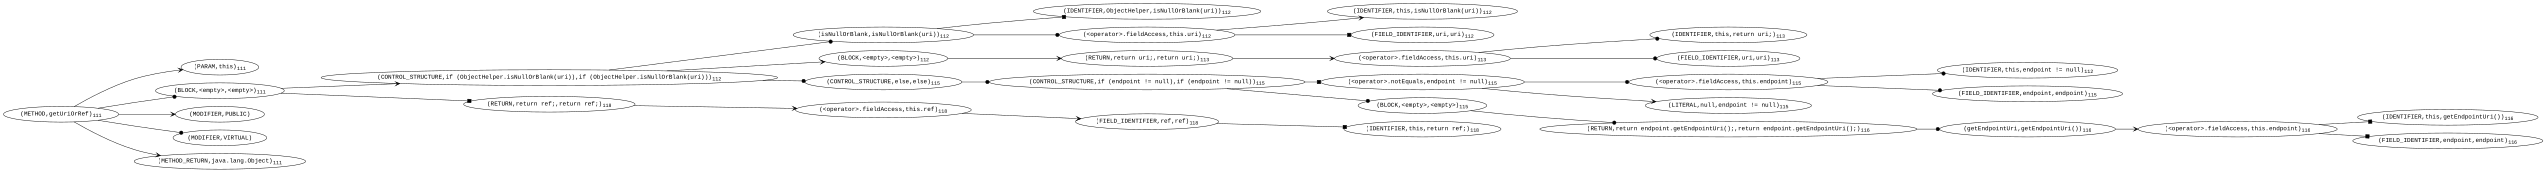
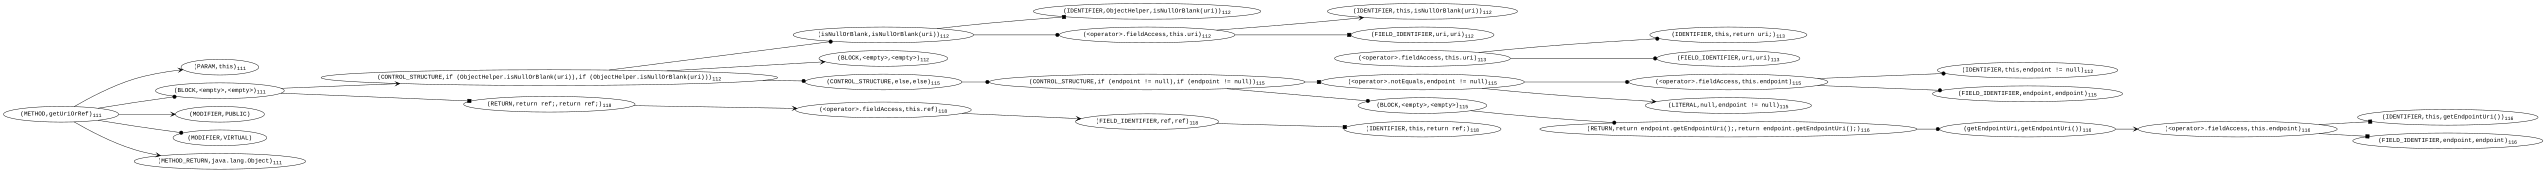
node "(RETURN,return uri;,return uri;)": removed
